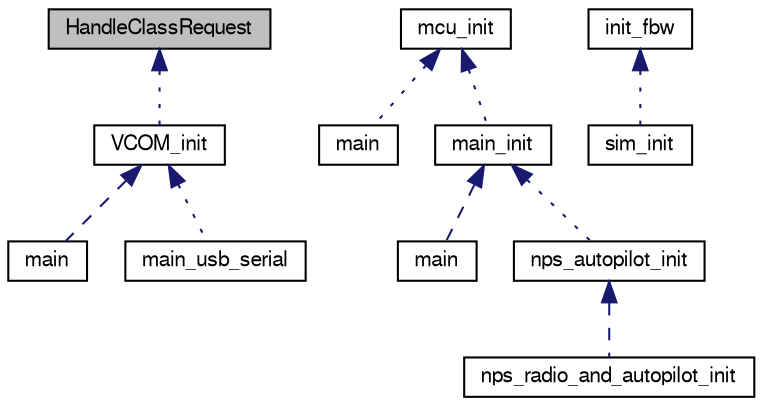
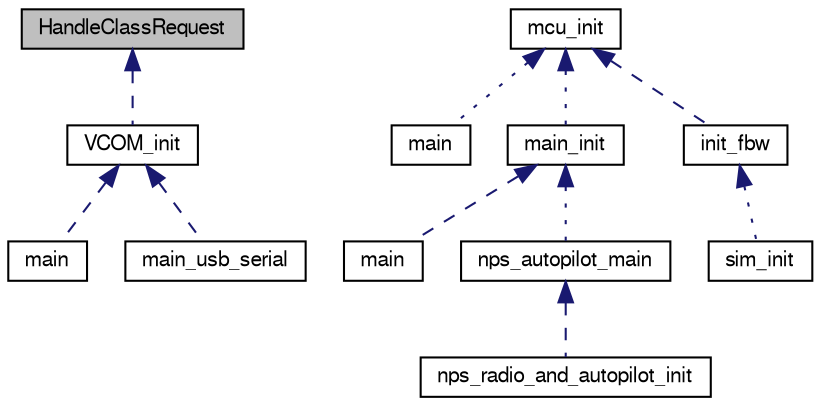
edge "init_fbw" -> "mcu_init": added
edge "VCOM_init" -> "HandleClassRequest": style dotted -> dashed
edge "main_usb_serial" -> "VCOM_init": style dotted -> dashed
node "nps_autopilot_init": label "nps_autopilot_init" -> "nps_autopilot_main"
